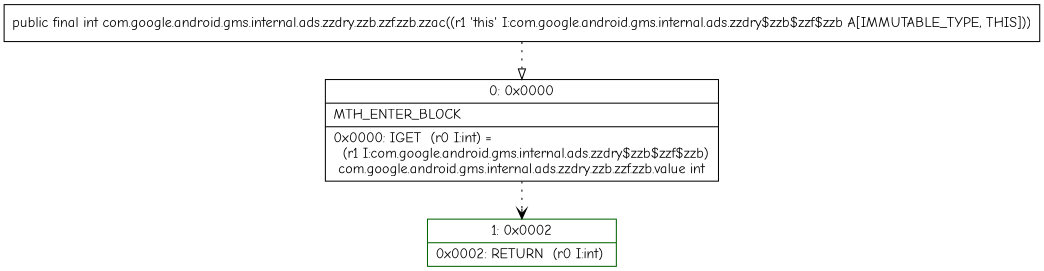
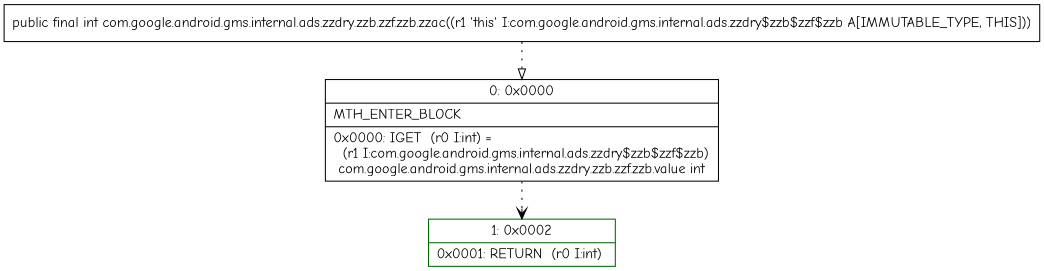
node "1: 0x0002": text "0x0002: RETURN  (r0 I:int)" -> "0x0001: RETURN  (r0 I:int)"
